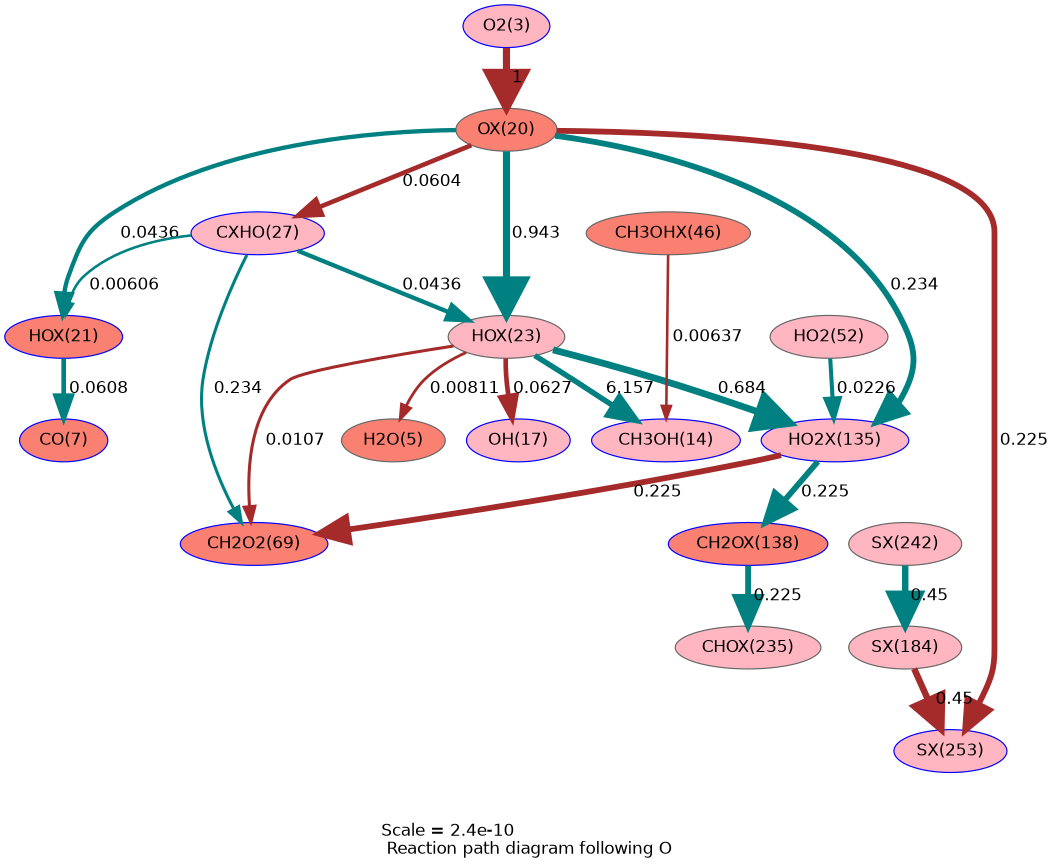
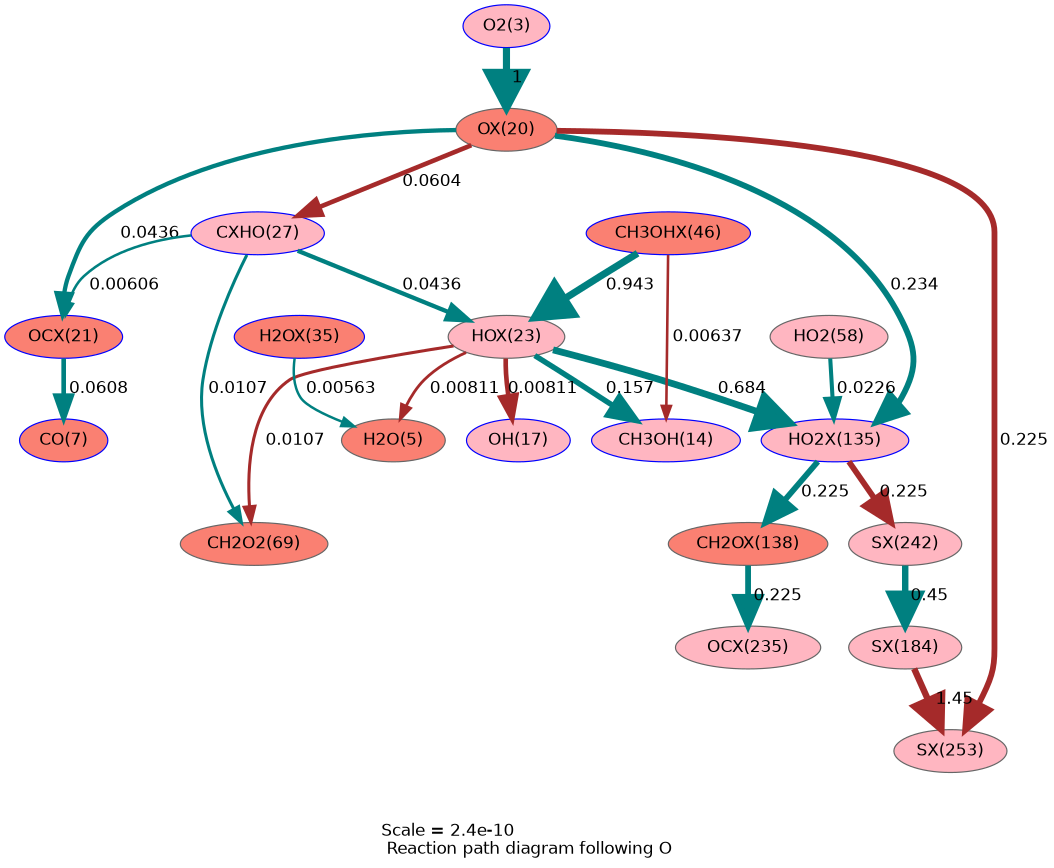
edge "O2(3)" -> "OX(20)": color brown -> teal
edge "OX(20)" -> "HOX(23)": now "CH3OHX(46)" -> "HOX(23)"
node "CH3OHX(46)": color gray40 -> blue
node "HOX(21)": label "HOX(21)" -> "OCX(21)"
node "H2OX(35)": added
node "HO2(52)": label "HO2(52)" -> "HO2(58)"
edge "CXHO(27)" -> "CH2O2(69)": label " 0.234" -> " 0.0107"
edge "HOX(23)" -> "OH(17)": label " 0.0627" -> " 0.00811"
edge "HOX(23)" -> "CH3OH(14)": label " 6.157" -> " 0.157"
edge "HO2X(135)" -> "CH2O2(69)": now "HO2X(135)" -> "SX(242)"
node "CH2O2(69)": color blue -> gray40
node "CH2OX(138)": color blue -> gray40
node "CHOX(235)": label "CHOX(235)" -> "OCX(235)"
edge "SX(184)" -> "SX(253)": label " 0.45" -> " 1.45"
node "SX(253)": color blue -> gray40
